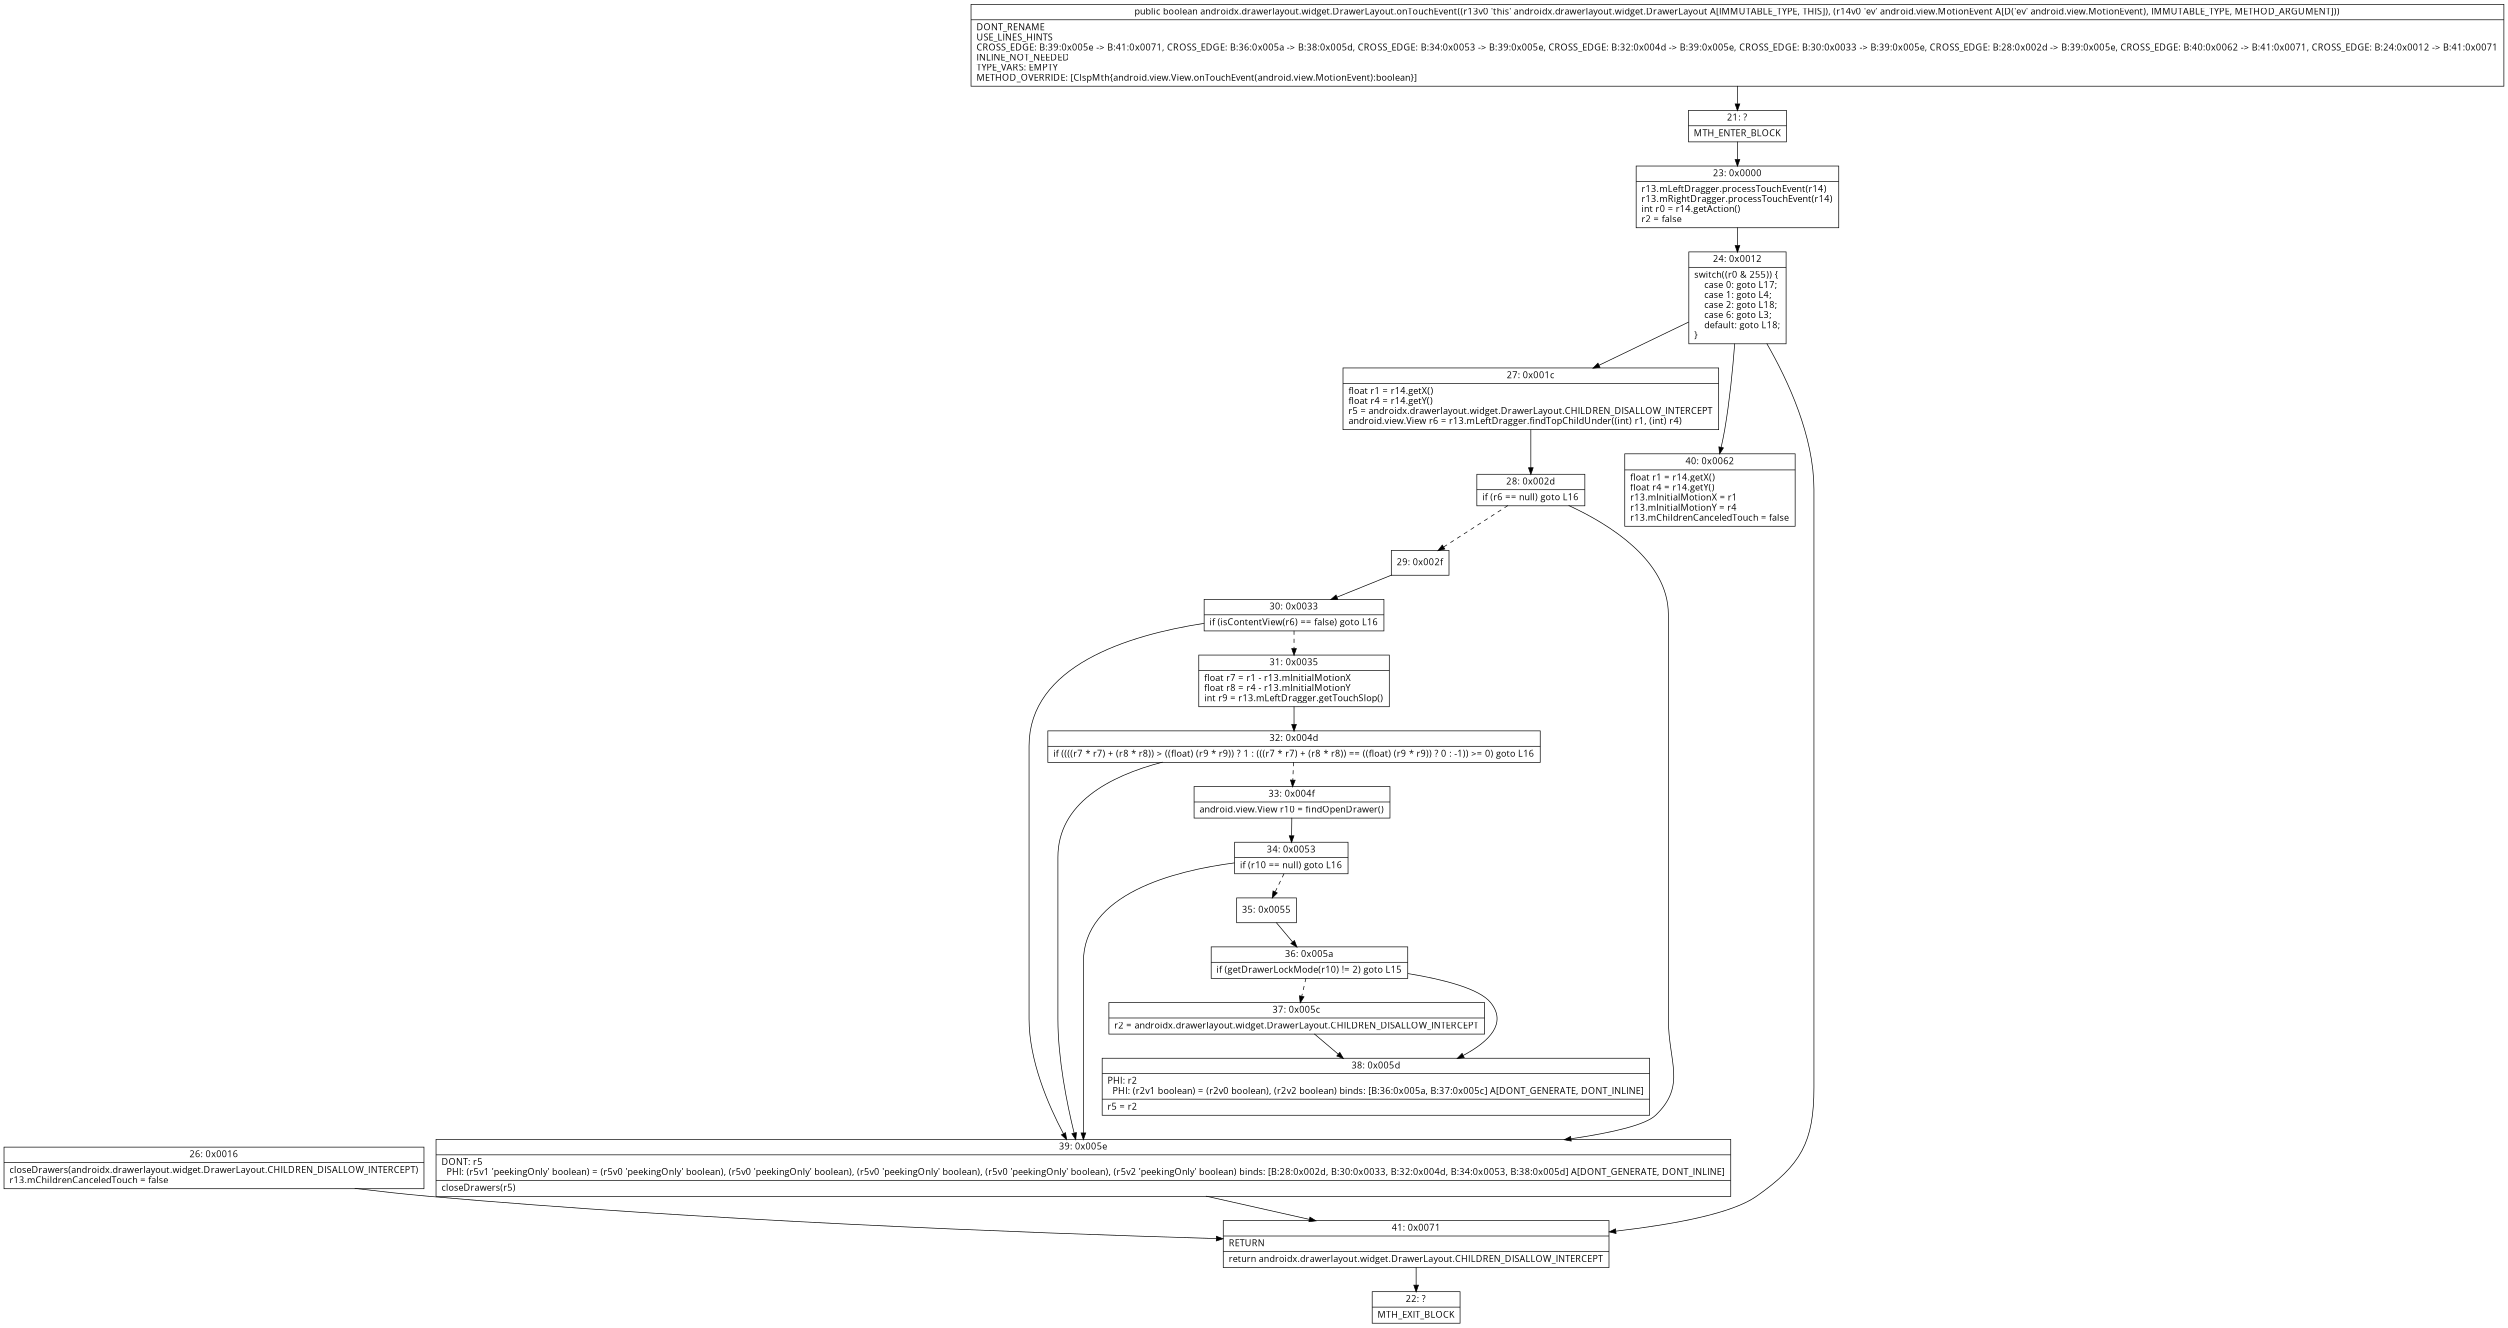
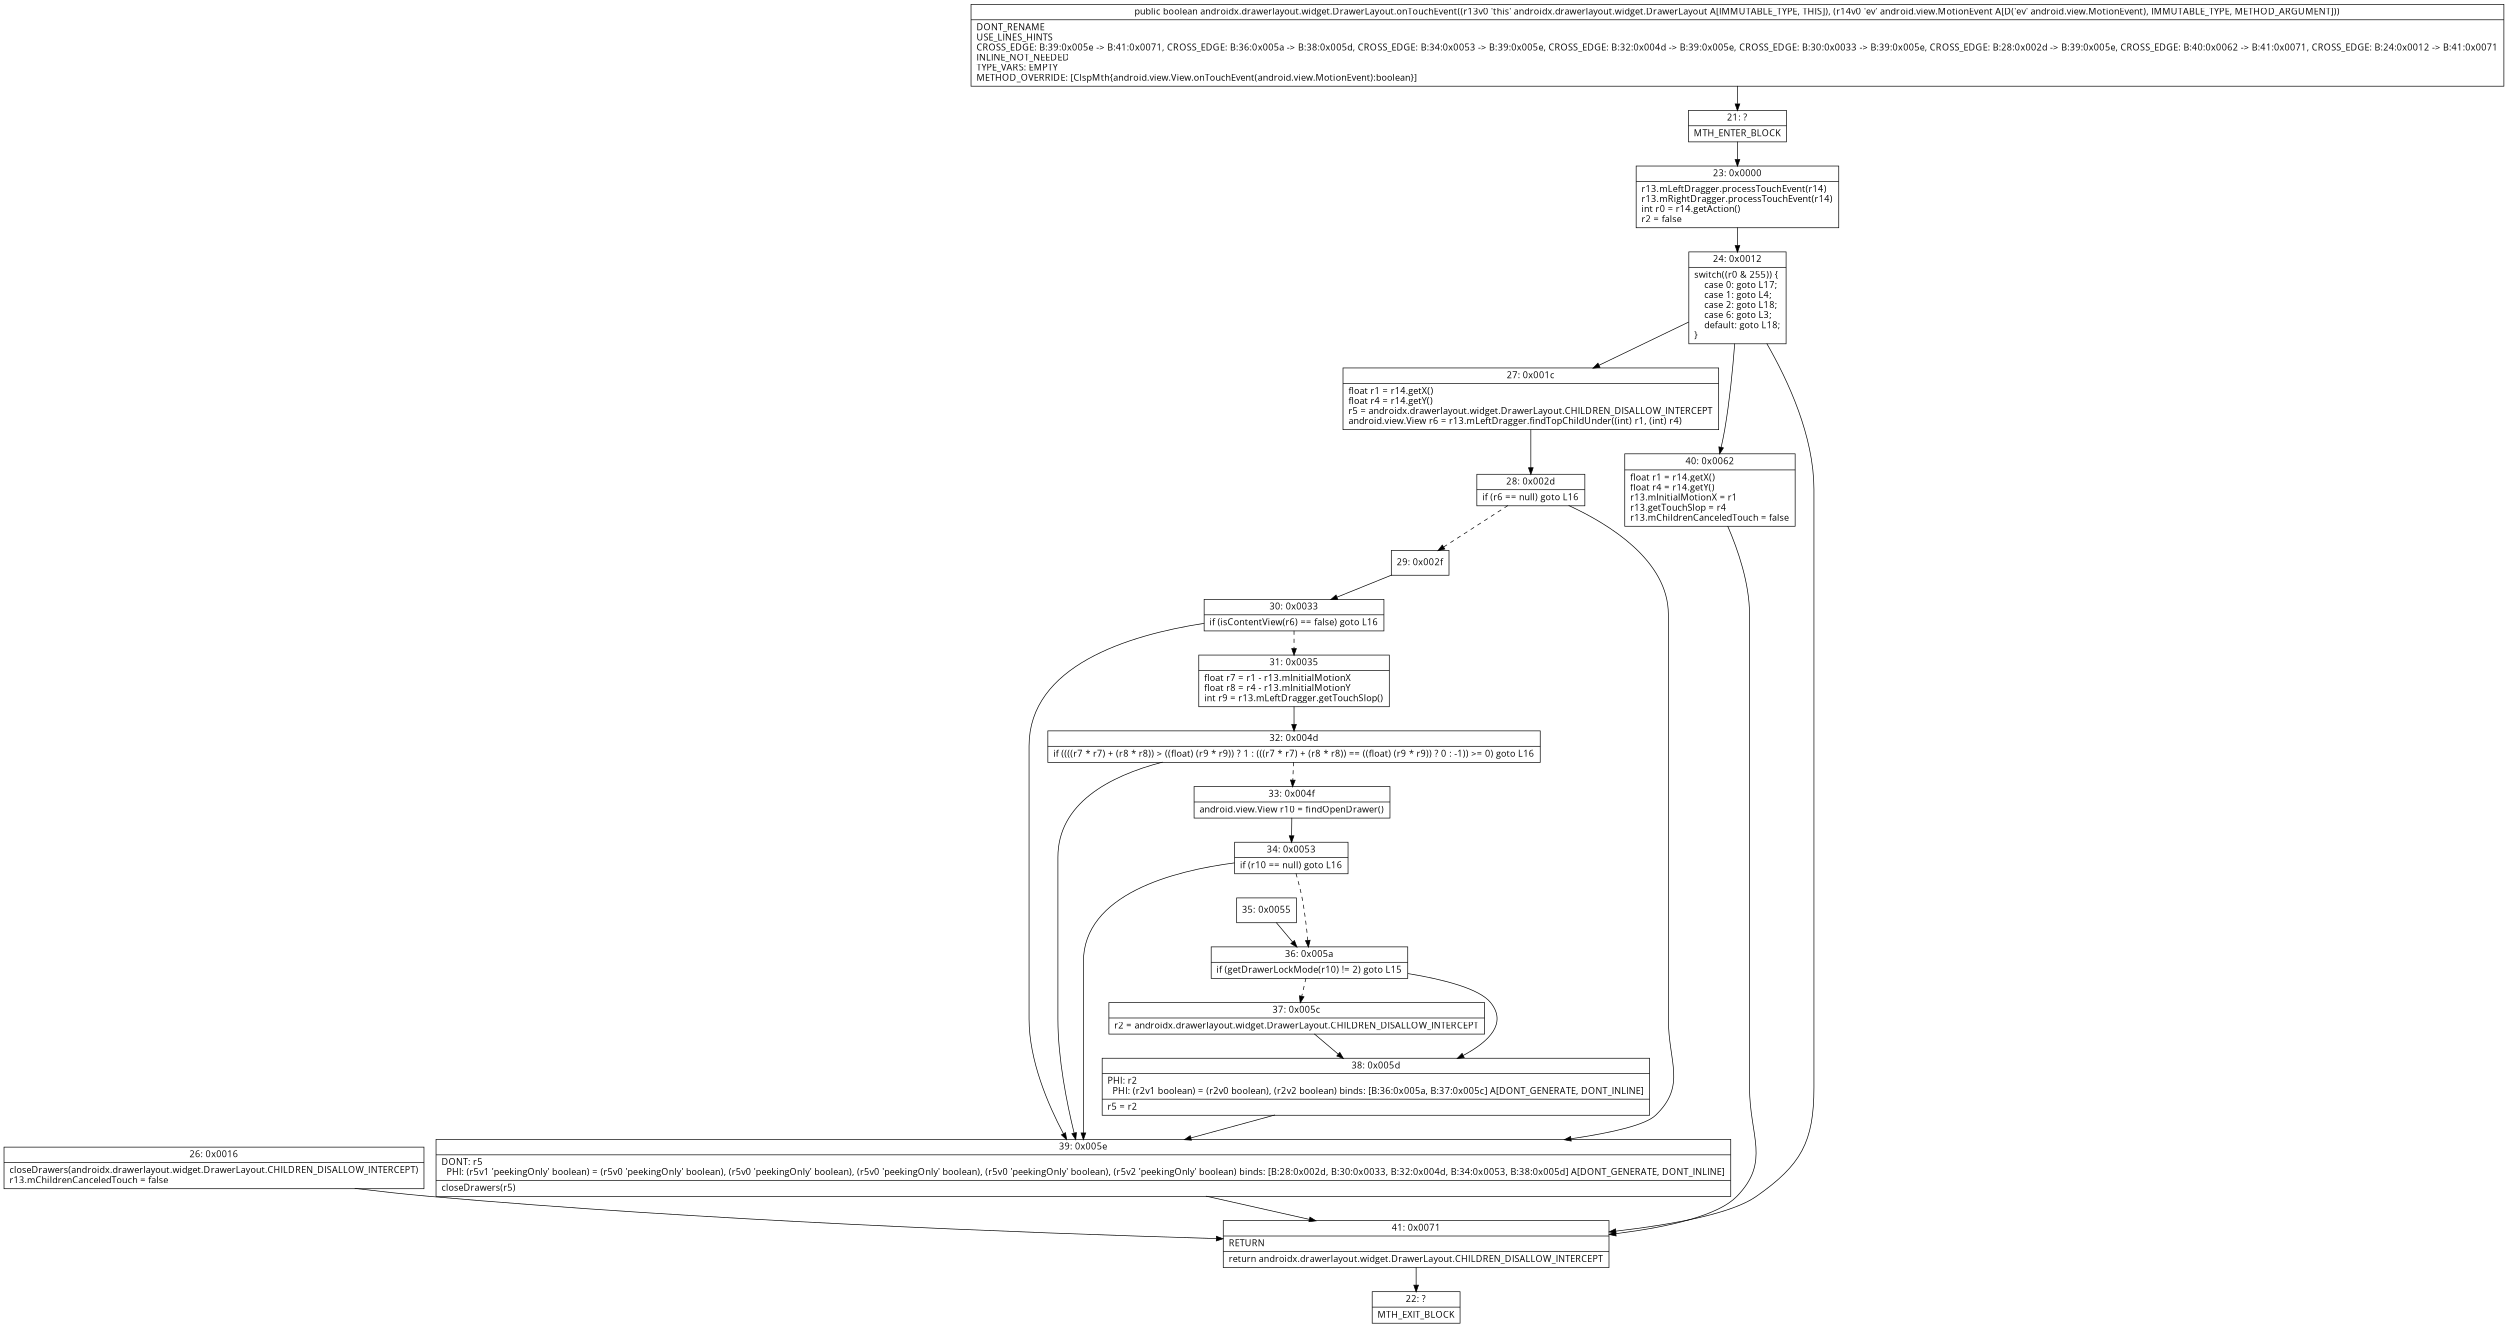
node "40: 0x0062": text "r13.mInitialMotionY = r4" -> "r13.getTouchSlop = r4"
edge "34: 0x0053" -> "35: 0x0055": now "34: 0x0053" -> "36: 0x005a"
edge "40: 0x0062" -> "41: 0x0071": added
edge "38: 0x005d" -> "39: 0x005e": added
